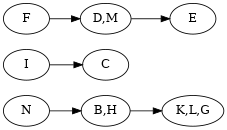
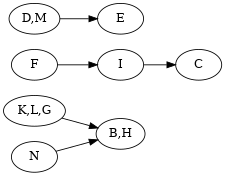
edge "F" -> "D,M": now "F" -> "I"
edge "B,H" -> "K,L,G": reversed
